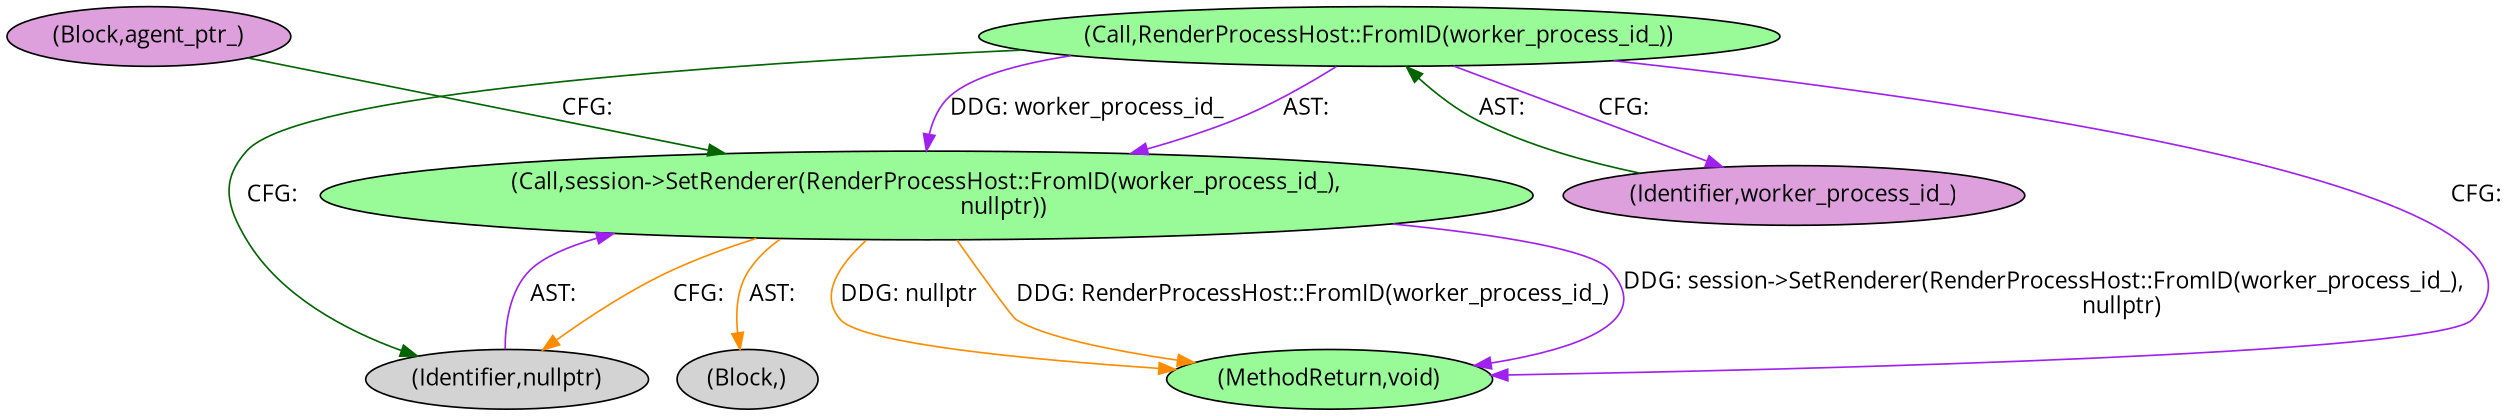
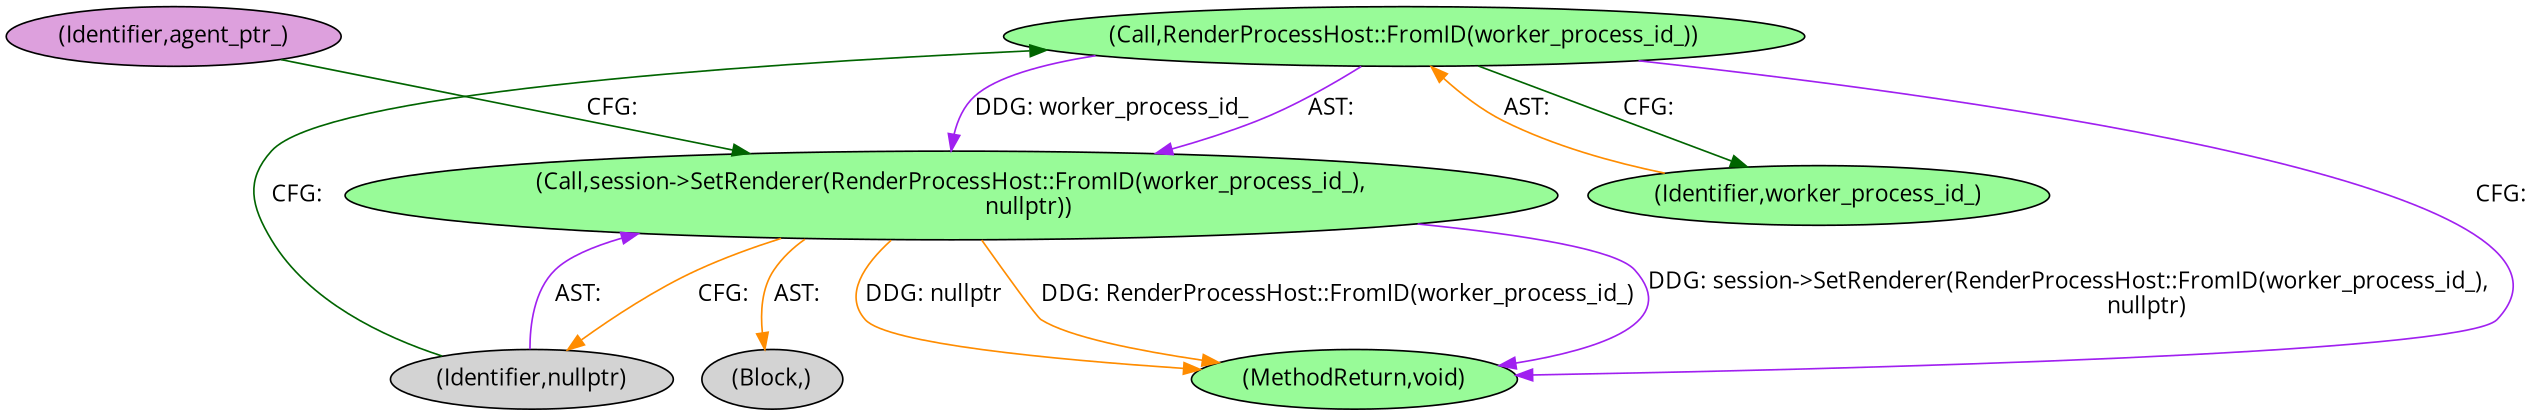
node "(Block,agent_ptr_)": label "(Block,agent_ptr_)" -> "(Identifier,agent_ptr_)"
edge "(Call,RenderProcessHost::FromID(worker_process_id_))" -> "(Identifier,nullptr)": reversed
edge "(Call,RenderProcessHost::FromID(worker_process_id_))" -> "(Identifier,worker_process_id_)": color purple -> darkgreen
edge "(Identifier,worker_process_id_)" -> "(Call,RenderProcessHost::FromID(worker_process_id_))": color darkgreen -> darkorange
node "(Identifier,worker_process_id_)": fillcolor plum -> palegreen
